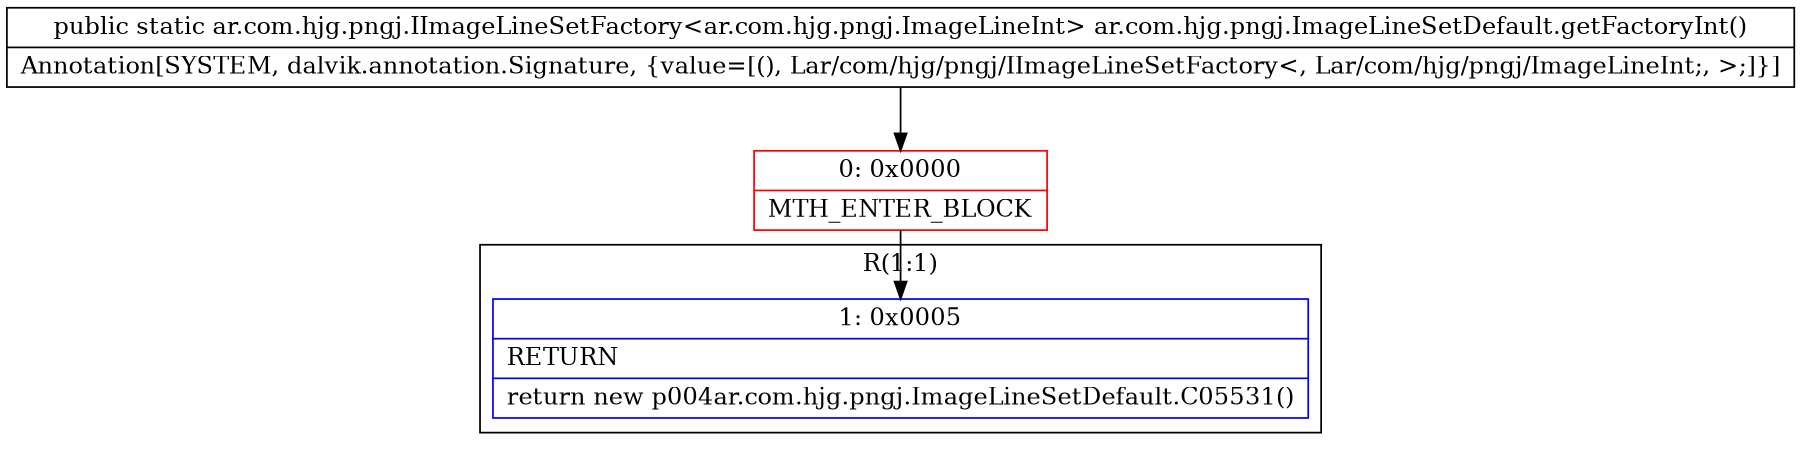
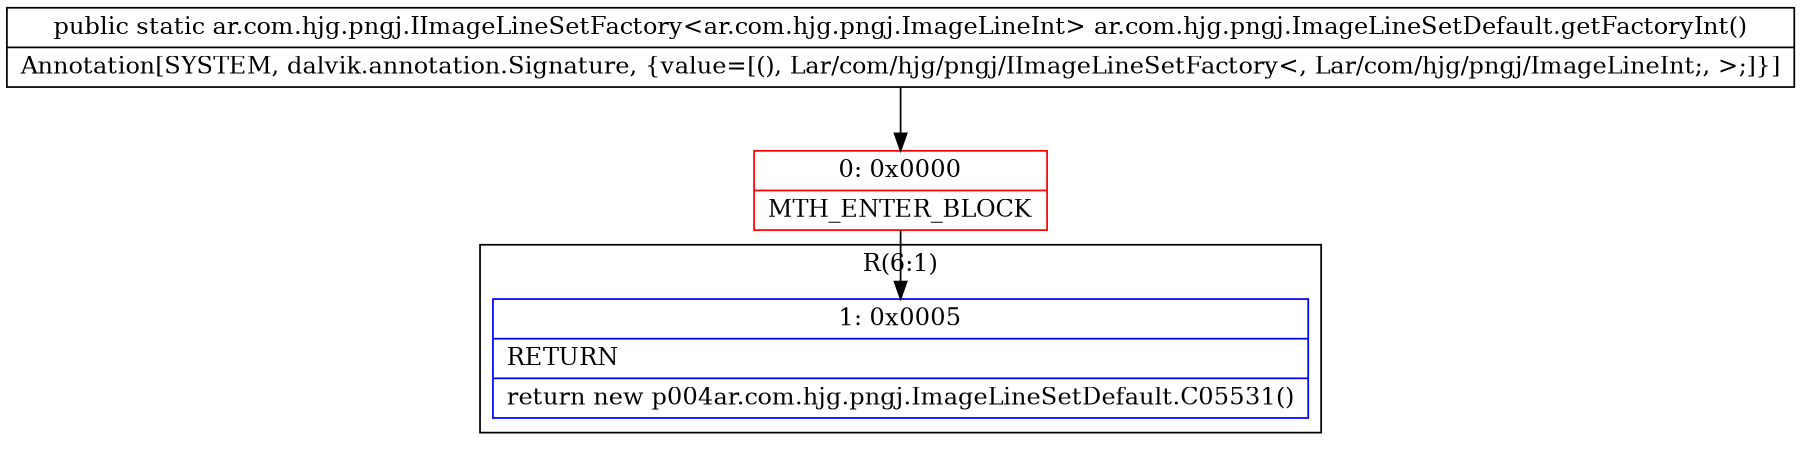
cluster "R(1:1)": label "R(1:1)" -> "R(6:1)"
